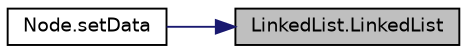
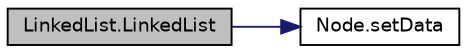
edge "Node.setData" -> "LinkedList.LinkedList": reversed
